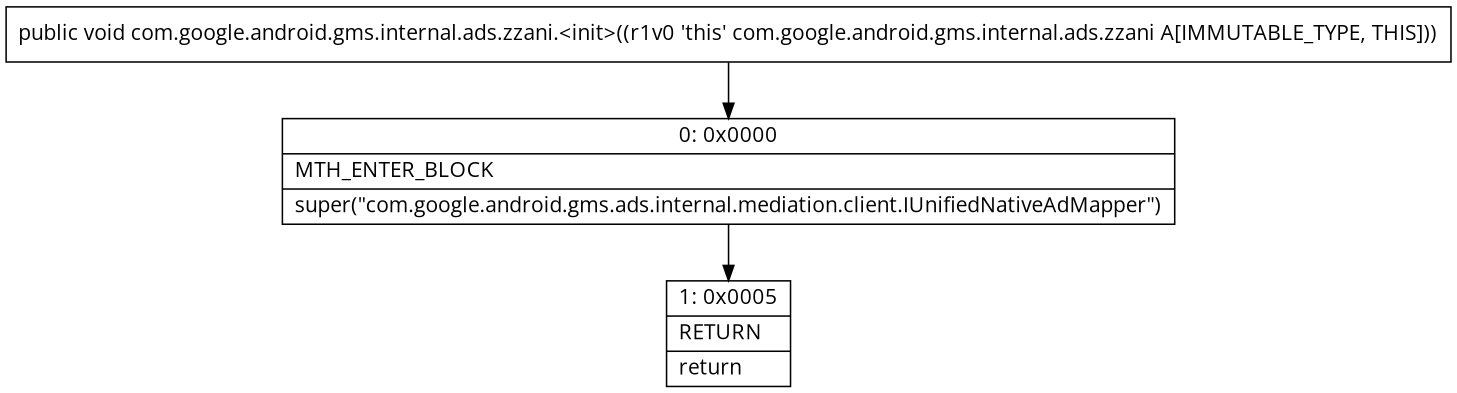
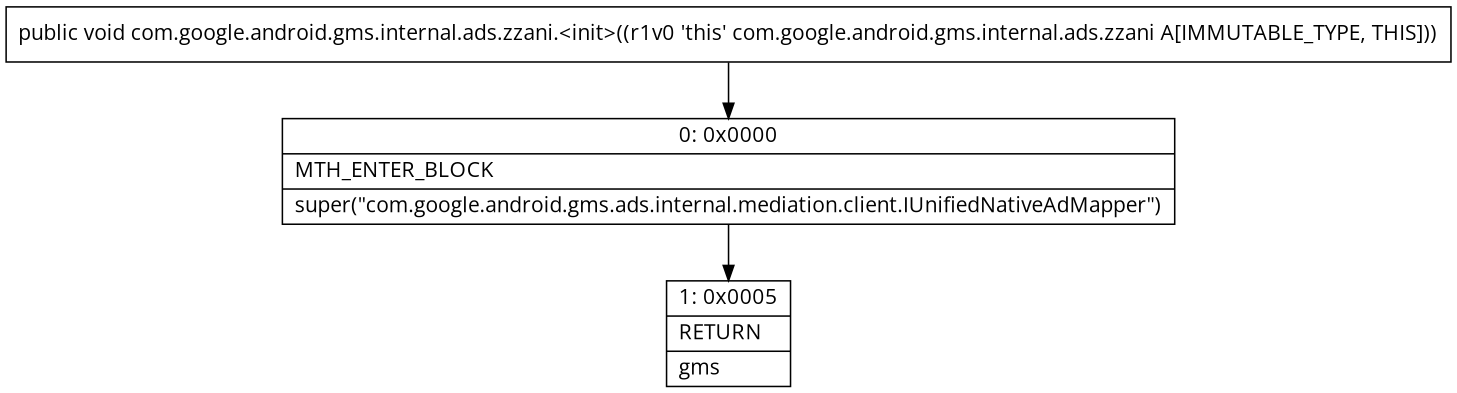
node "1: 0x0005": text "return" -> "gms"
